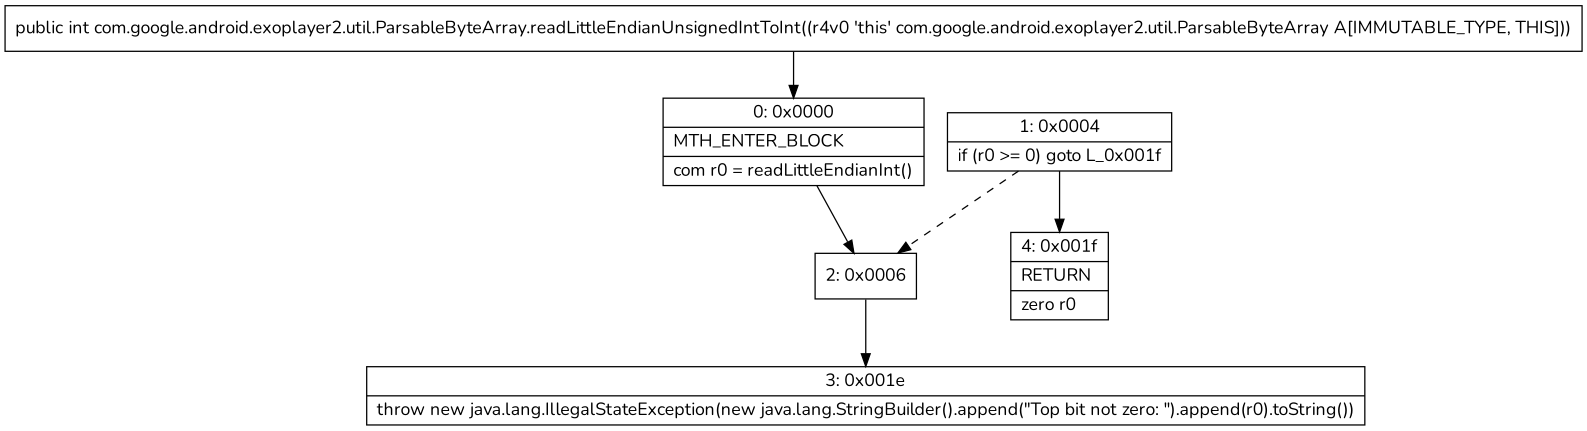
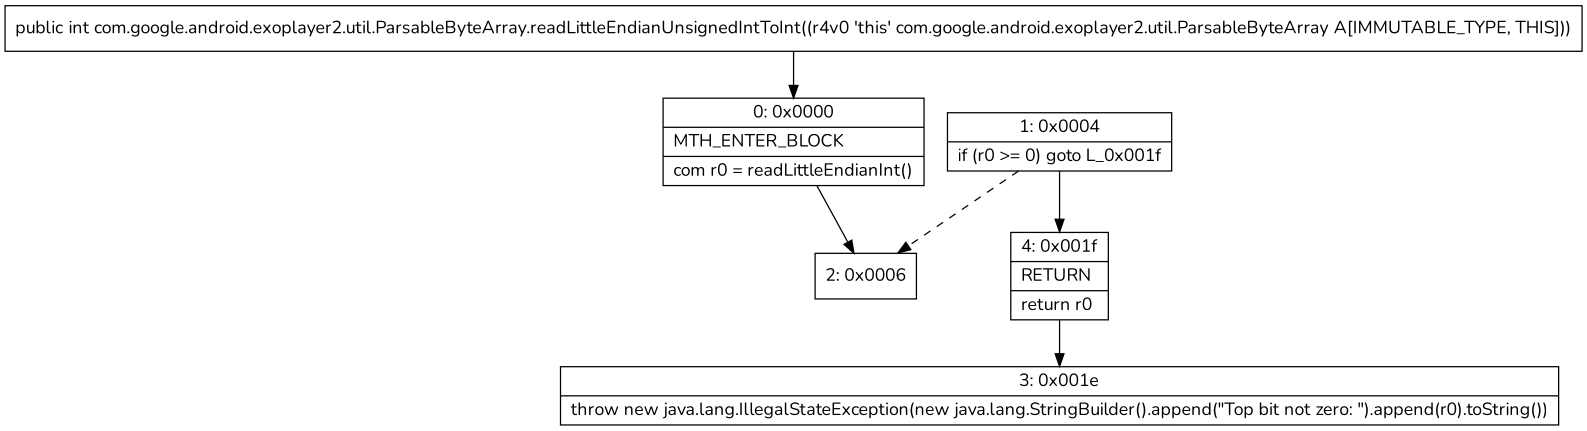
node "4: 0x001f": text "zero r0" -> "return r0"
edge "2: 0x0006" -> "3: 0x001e": now "4: 0x001f" -> "3: 0x001e"
